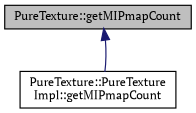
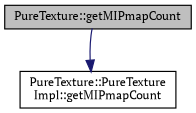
edge "PureTexture::PureTexture Impl::getMIPmapCount" -> "PureTexture::getMIPmapCount": reversed
